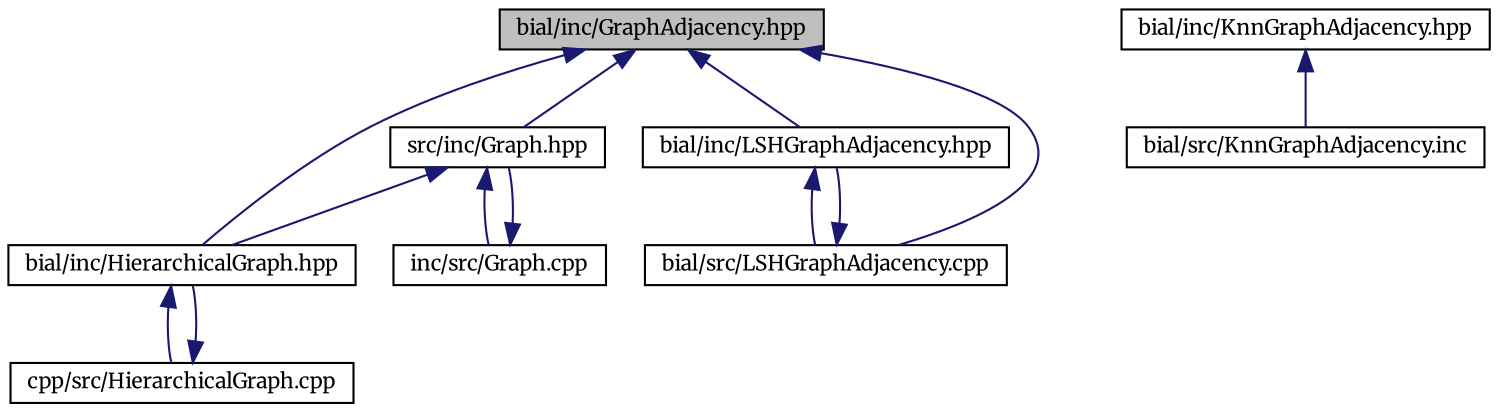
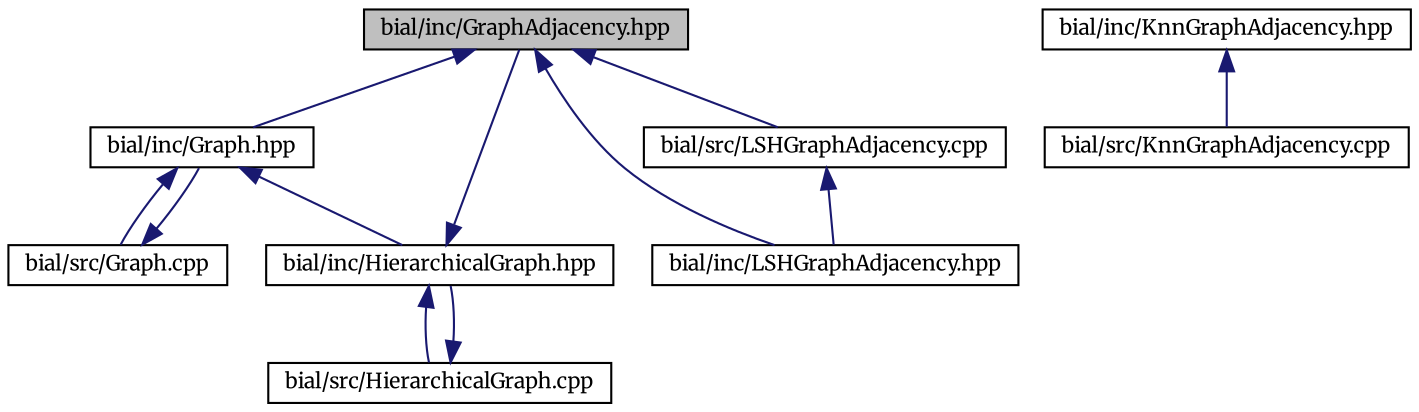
edge "bial/inc/HierarchicalGraph.hpp" -> "bial/inc/GraphAdjacency.hpp": reversed
node "src/inc/Graph.hpp": label "src/inc/Graph.hpp" -> "bial/inc/Graph.hpp"
node "bial/src/KnnGraphAdjacency.inc": label "bial/src/KnnGraphAdjacency.inc" -> "bial/src/KnnGraphAdjacency.cpp"
edge "bial/src/LSHGraphAdjacency.cpp" -> "bial/inc/LSHGraphAdjacency.hpp": removed
node "inc/src/Graph.cpp": label "inc/src/Graph.cpp" -> "bial/src/Graph.cpp"
node "cpp/src/HierarchicalGraph.cpp": label "cpp/src/HierarchicalGraph.cpp" -> "bial/src/HierarchicalGraph.cpp"
